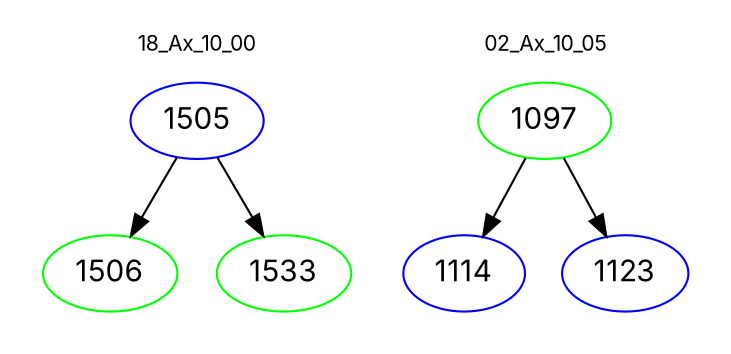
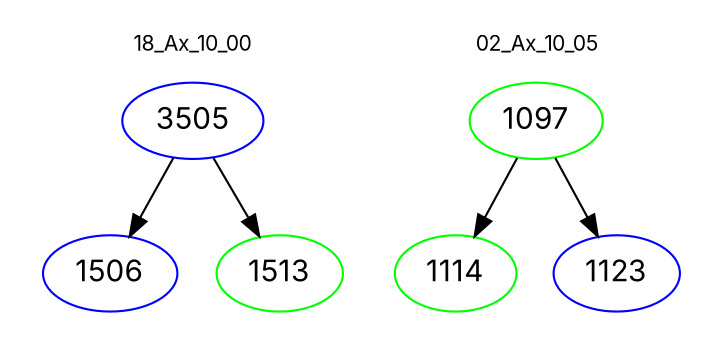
node "1505": label "1505" -> "3505"
node "1506": color green -> blue
node "1533": label "1533" -> "1513"
node "1114": color blue -> green
